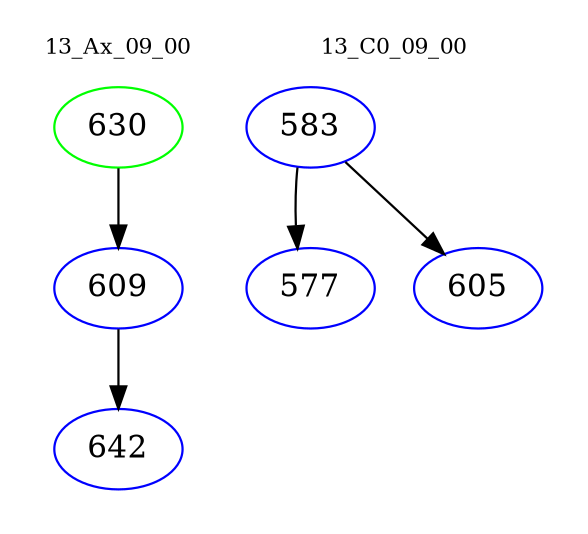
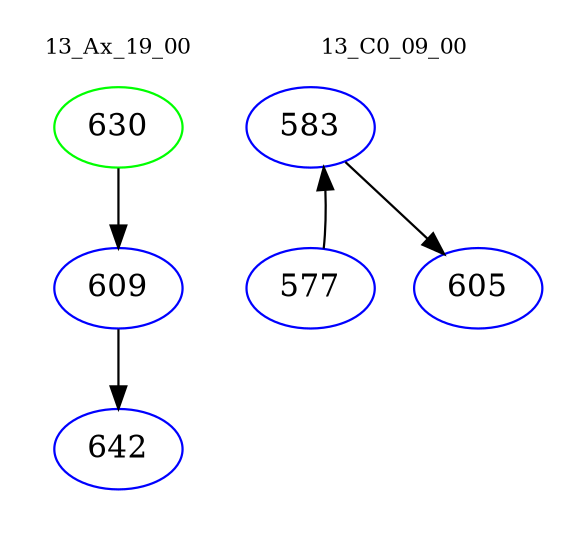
cluster "13_Ax_09_00": label "13_Ax_09_00" -> "13_Ax_19_00"
edge "583" -> "577": reversed
